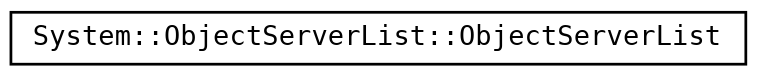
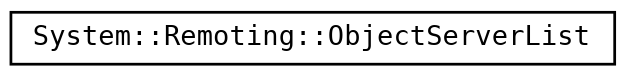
node "System::ObjectServerList::ObjectServerList": label "System::ObjectServerList::ObjectServerList" -> "System::Remoting::ObjectServerList"
